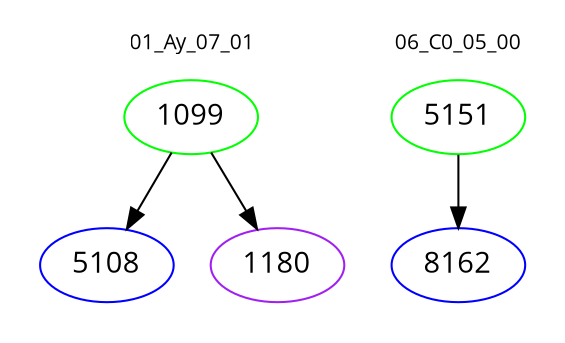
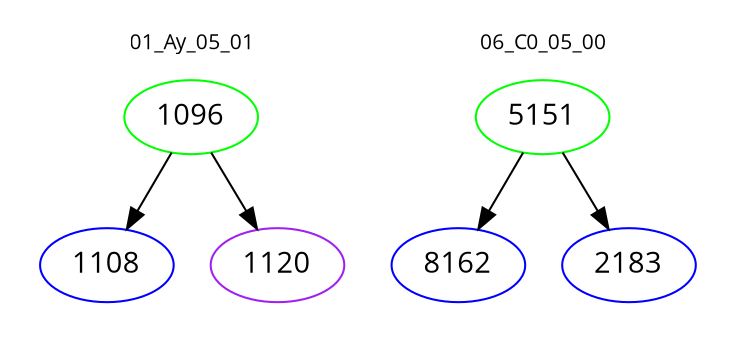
cluster "01_Ay_07_01": label "01_Ay_07_01" -> "01_Ay_05_01"
node "1099": label "1099" -> "1096"
node "5108": label "5108" -> "1108"
node "1180": label "1180" -> "1120"
node "2183": added
